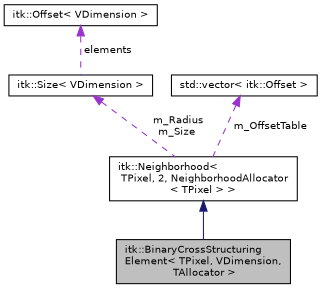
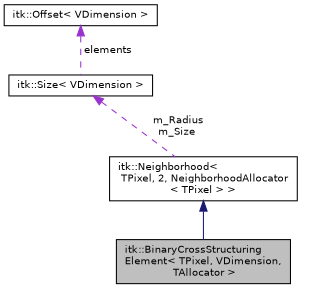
node "std::vector< itk::Offset >": removed
